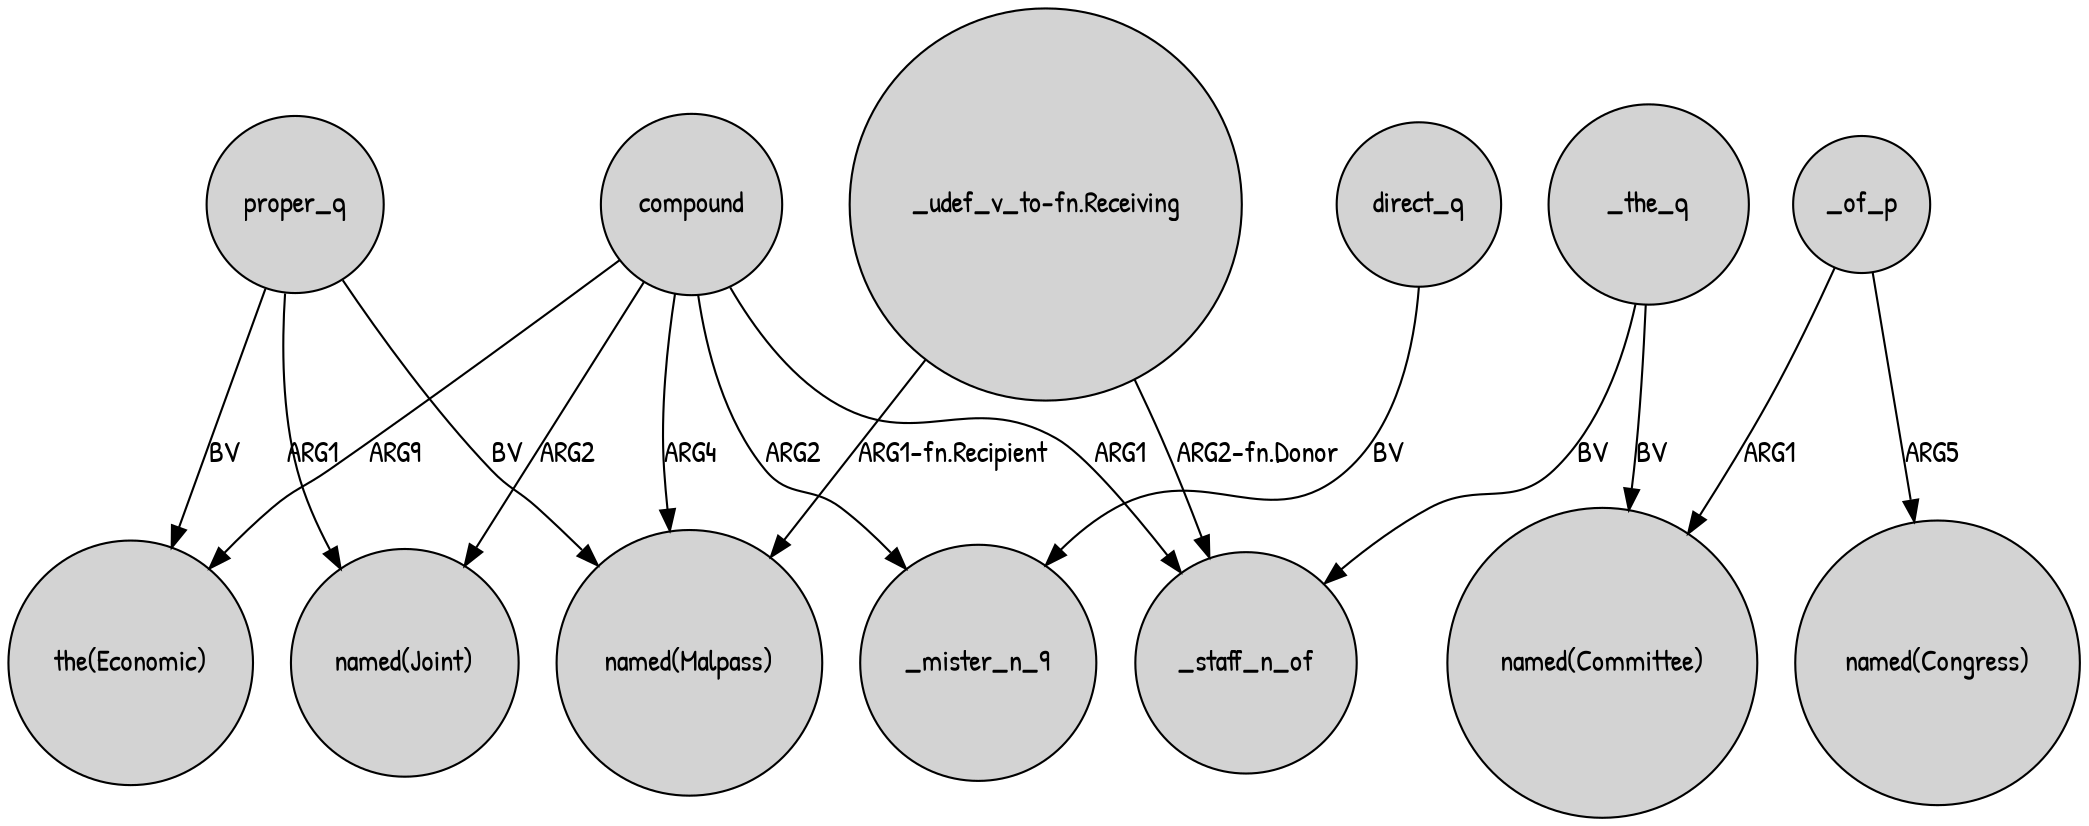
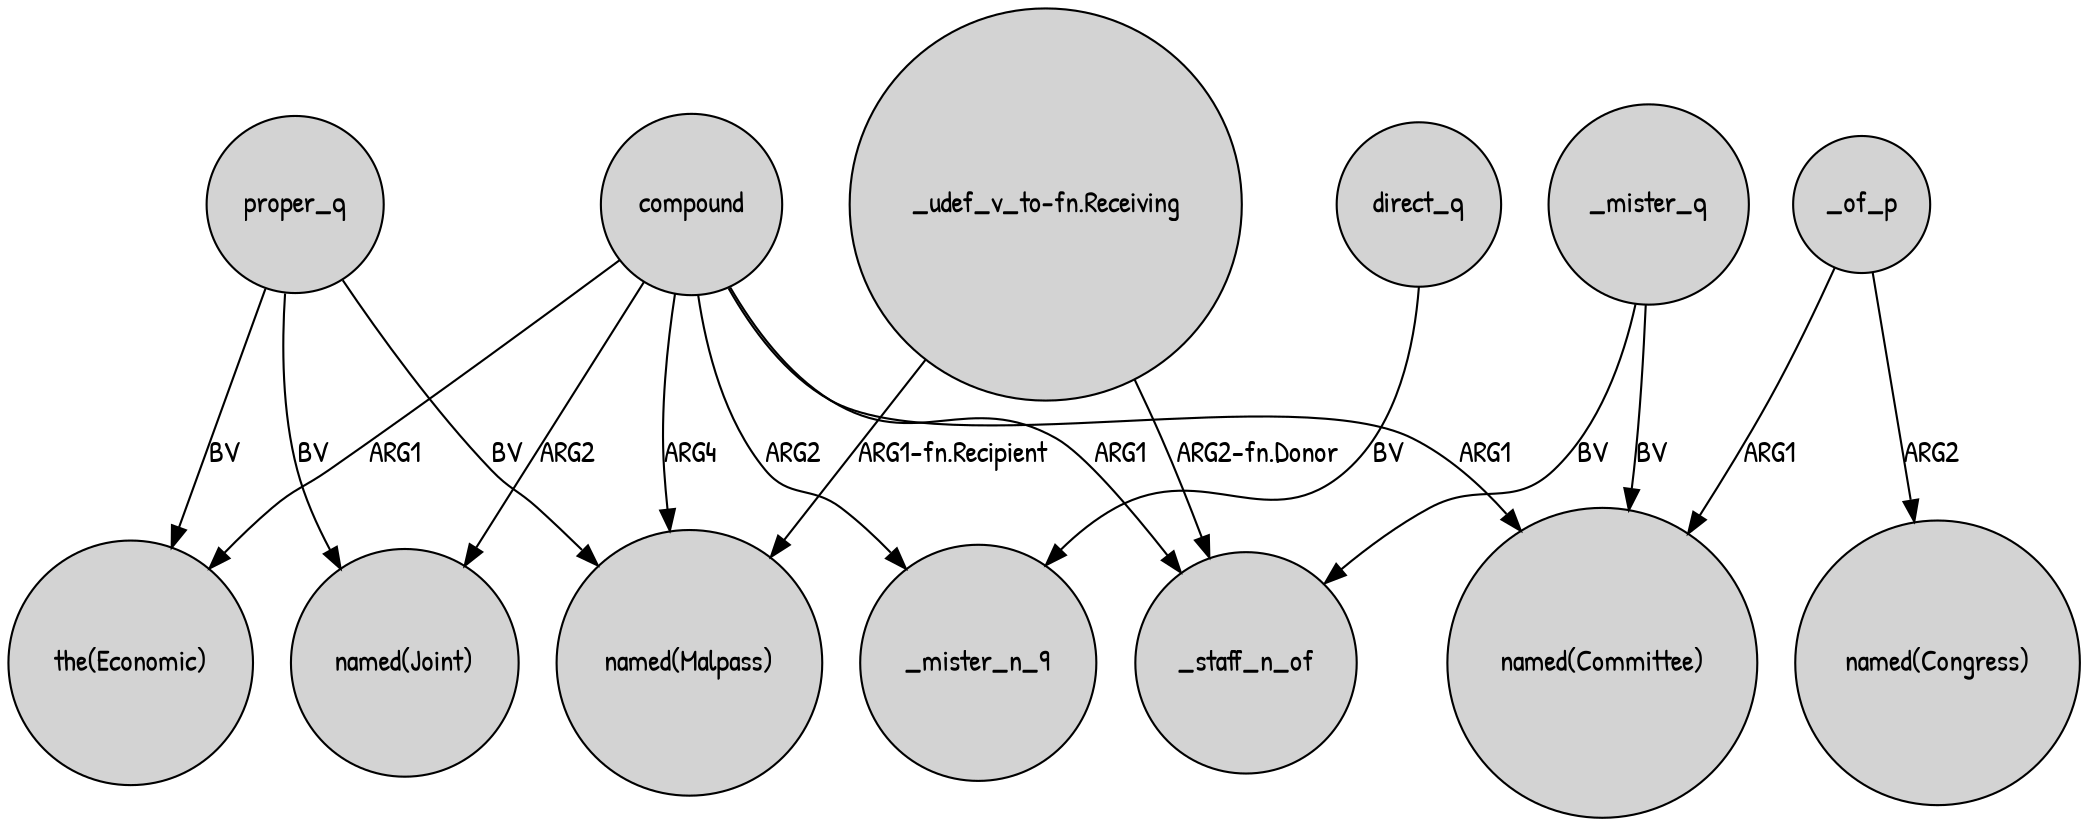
node "_the_q": label "_the_q" -> "_mister_q"
edge "compound" -> "named(Committee)": added, label "ARG1"
edge "proper_q" -> "named(Joint)": label "ARG1" -> "BV"
edge "compound" -> "the(Economic)": label "ARG9" -> "ARG1"
edge "_of_p" -> "named(Congress)": label "ARG5" -> "ARG2"
